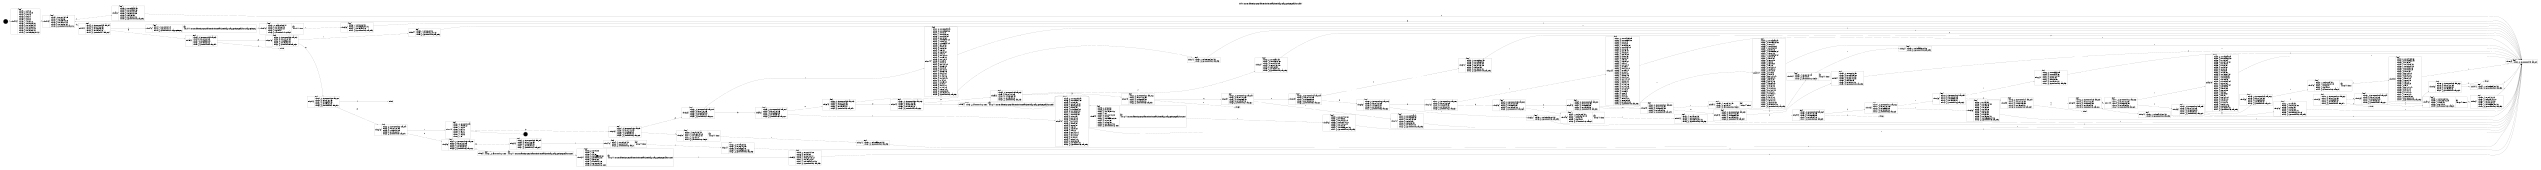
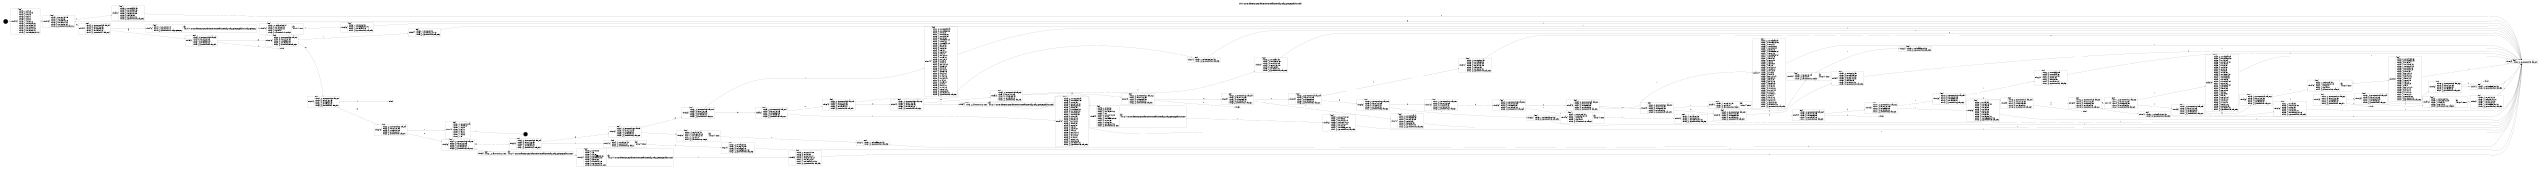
node "0x401881 [134]": removed
edge "0x401e01 [19]" -> "0x40157d [25]": now "0x401564 [25]" -> "0x40157d [25]"
